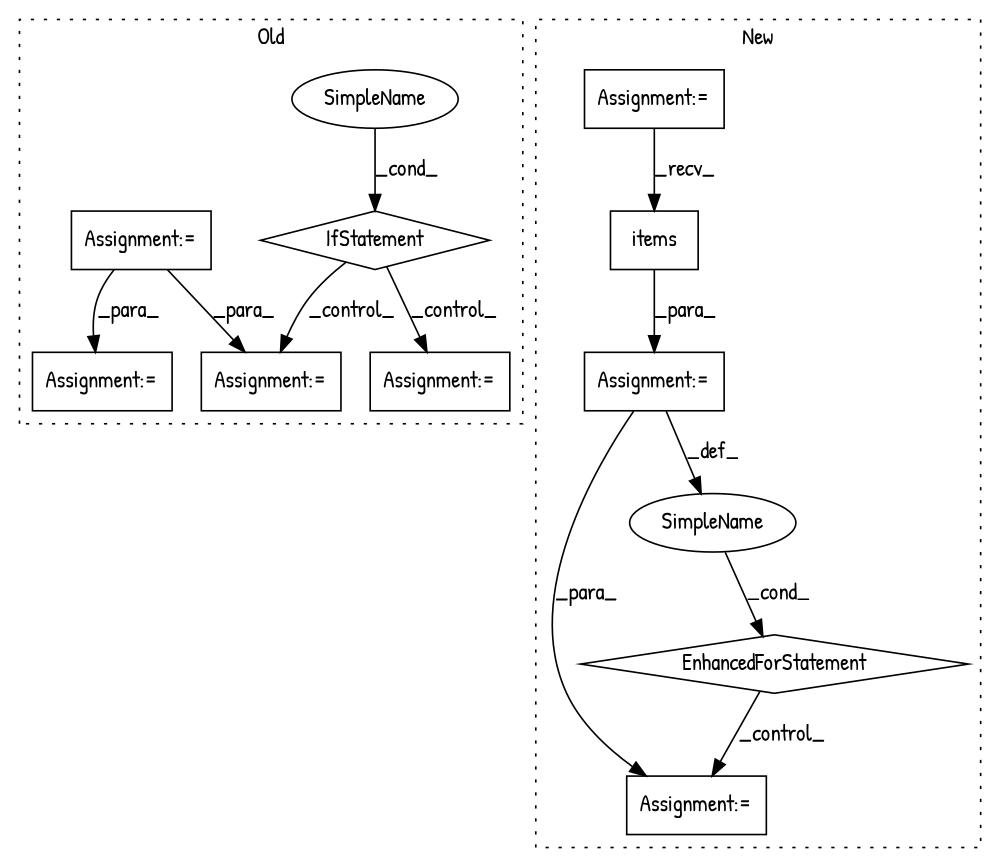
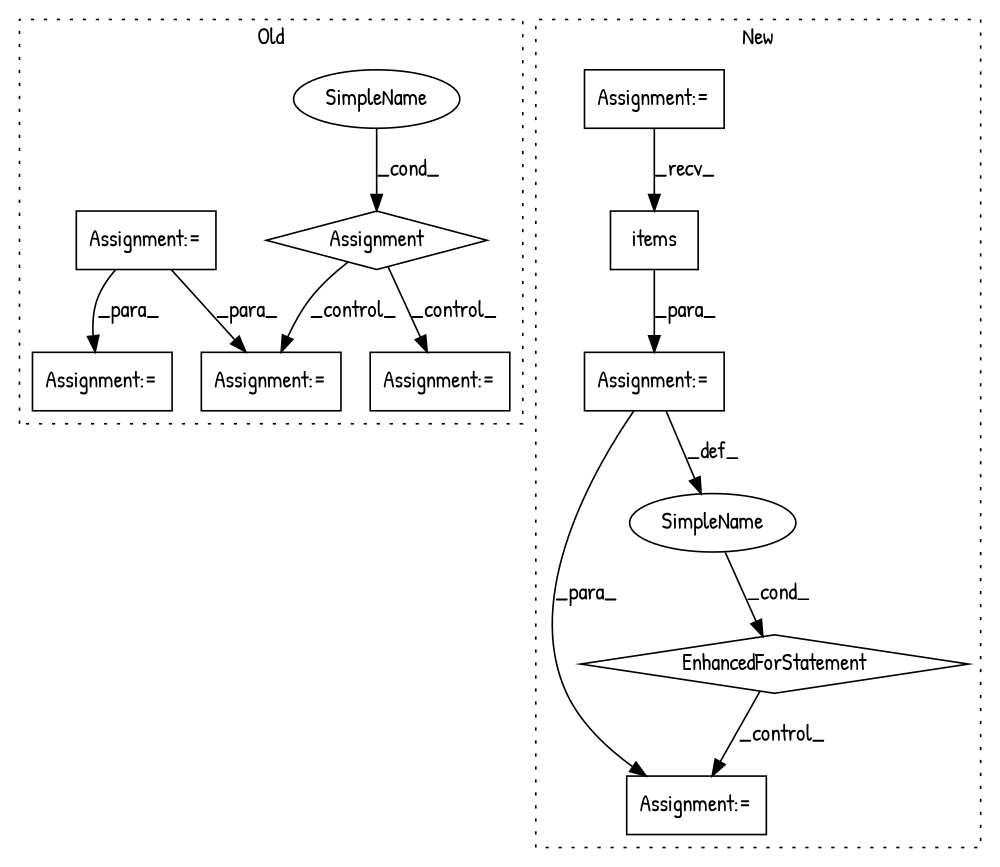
node "IfStatement": label "IfStatement" -> "Assignment"
